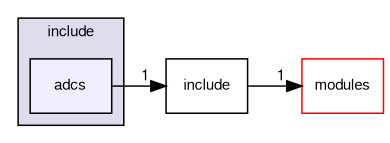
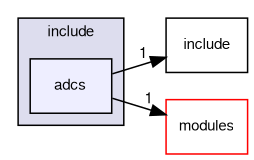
edge "include" -> "modules": now "adcs" -> "modules"
